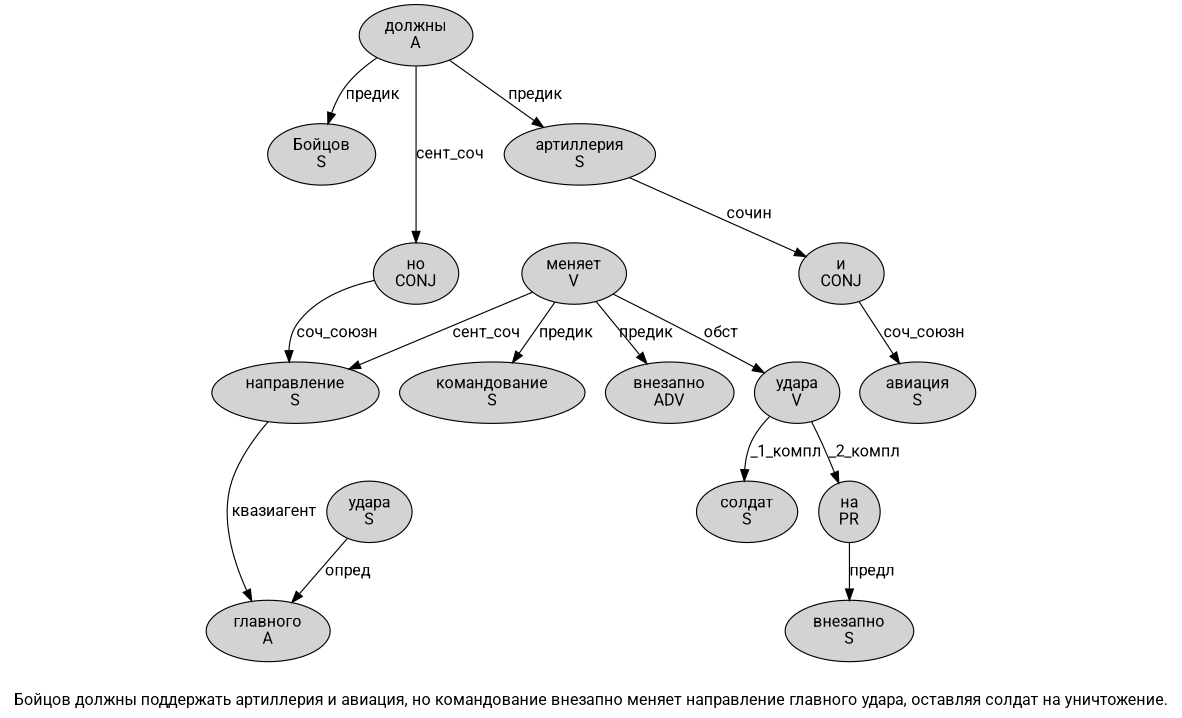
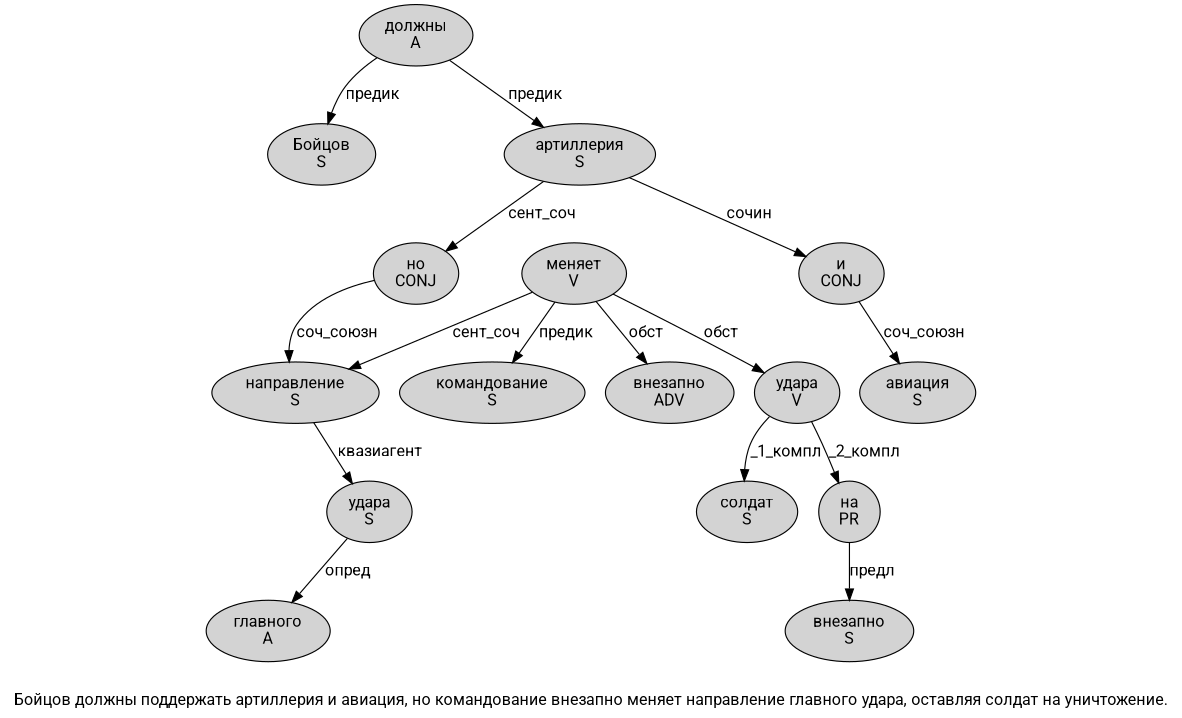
edge "должны A" -> "но CONJ": now "артиллерия S" -> "но CONJ"
edge "меняет V" -> "внезапно ADV": label "предик" -> "обст"
edge "направление S" -> "главного A": now "направление S" -> "удара S"
